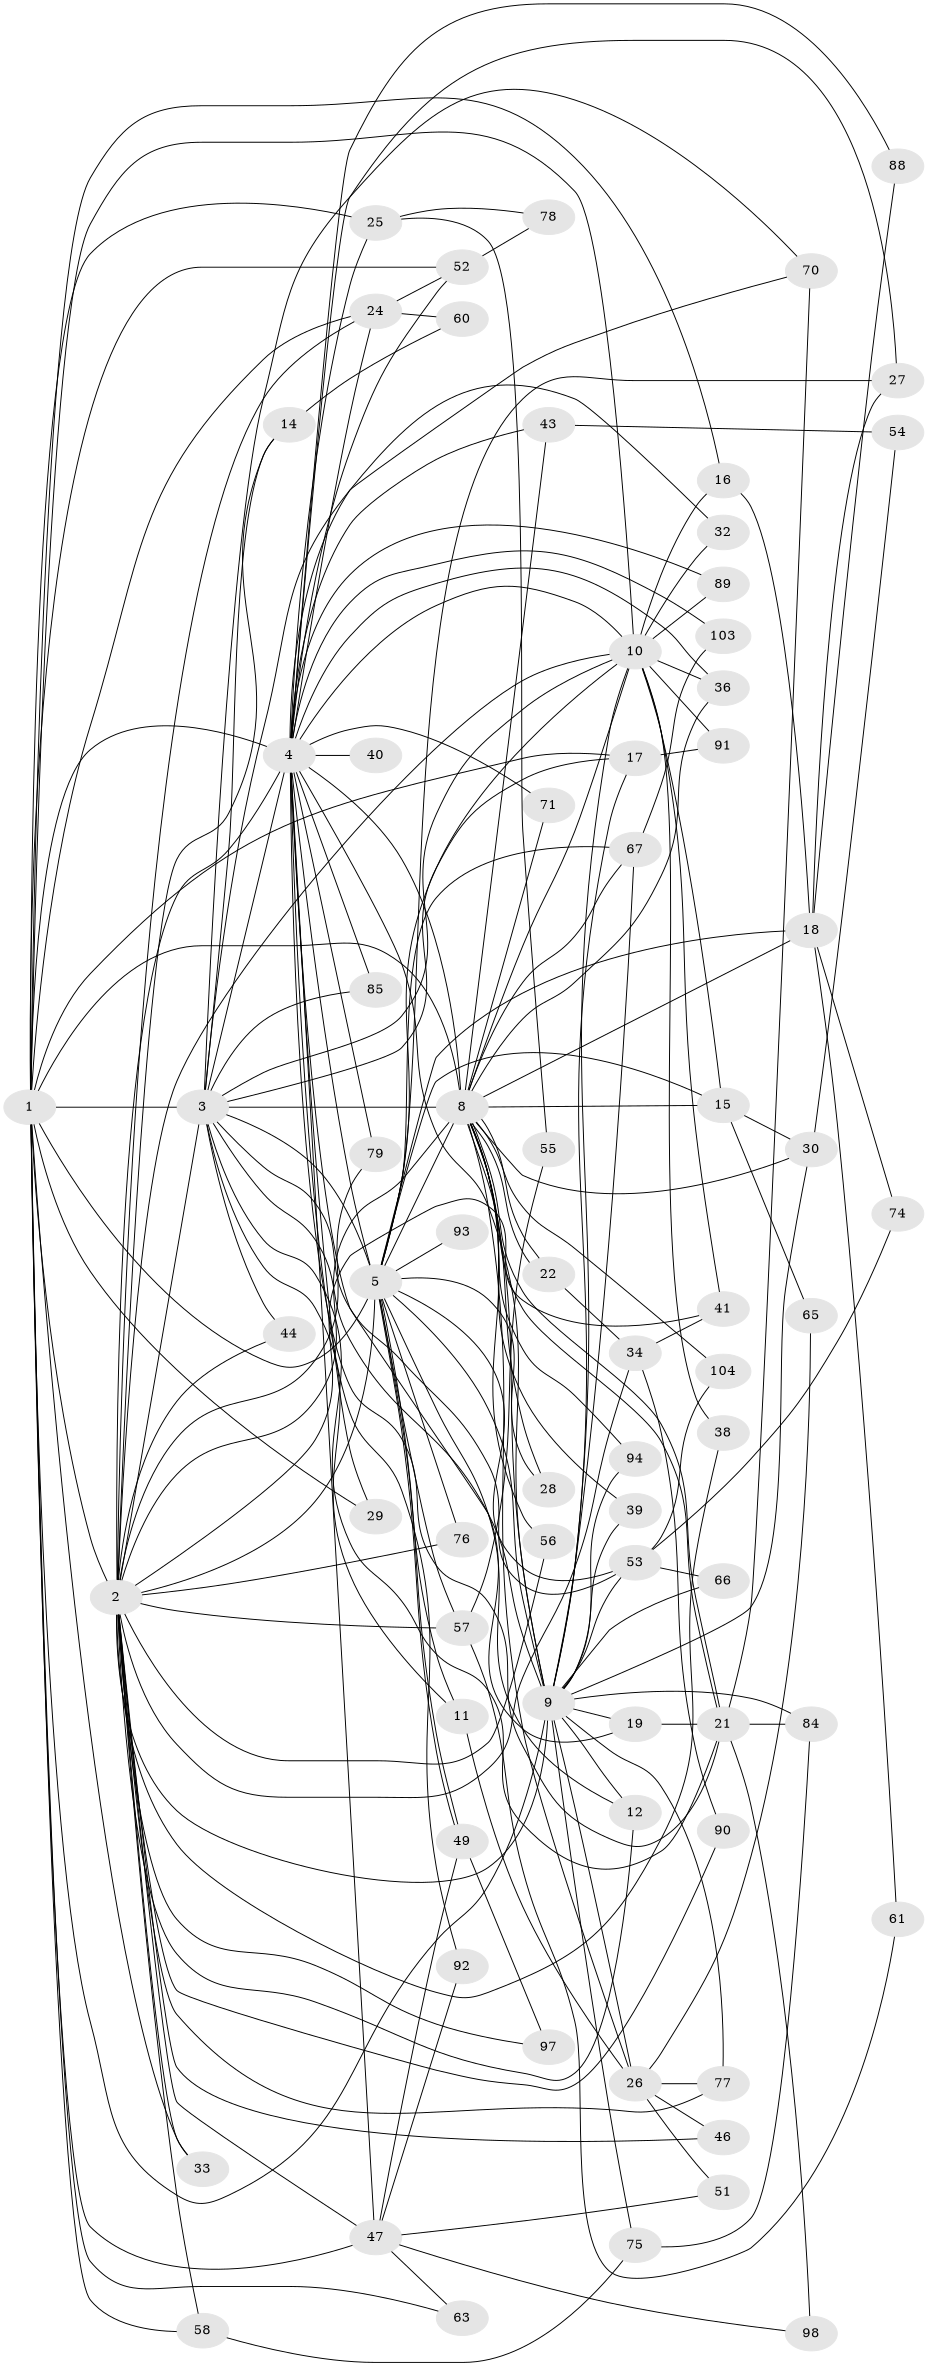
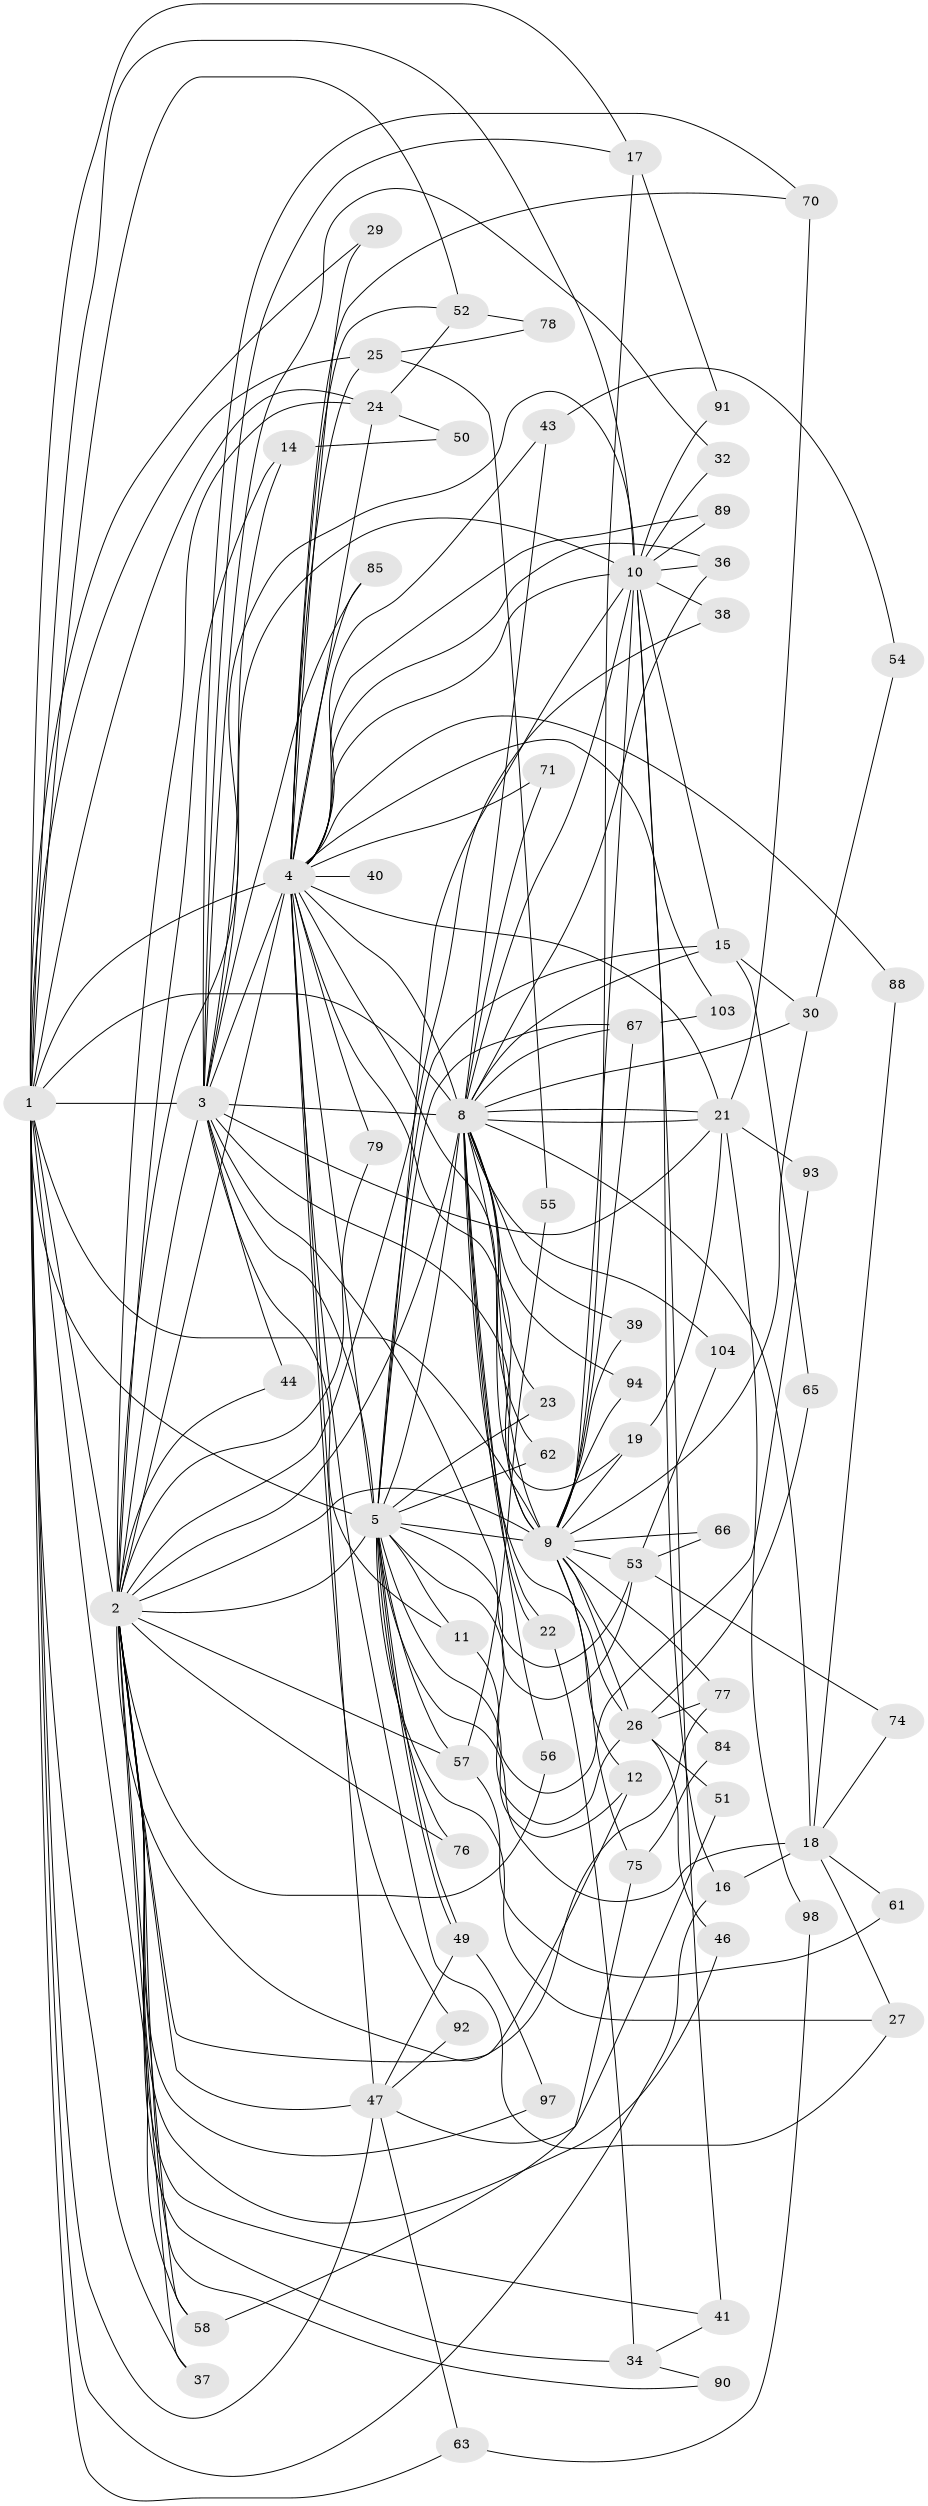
node "60": label "60" -> "50"
node "62": added
node "28": label "28" -> "23"
edge "21" -- "84": now "21" -- "93"
node "33": label "33" -> "37"
edge "47" -- "98": now "63" -- "98"
